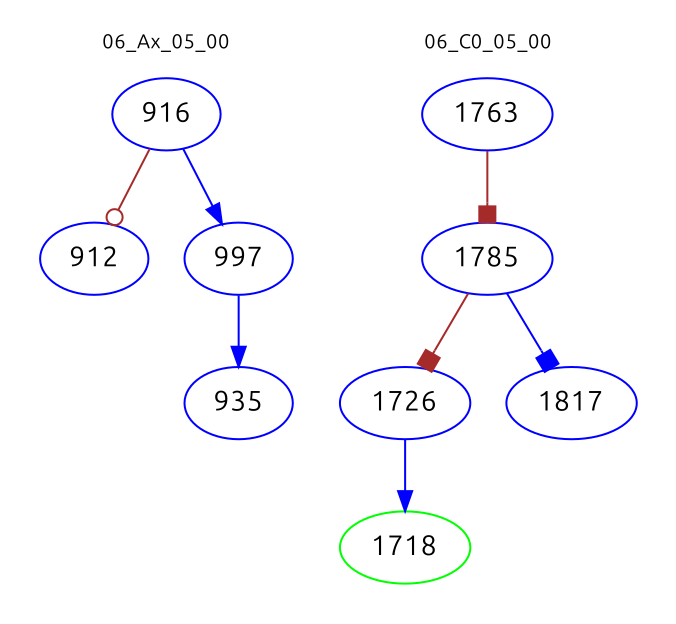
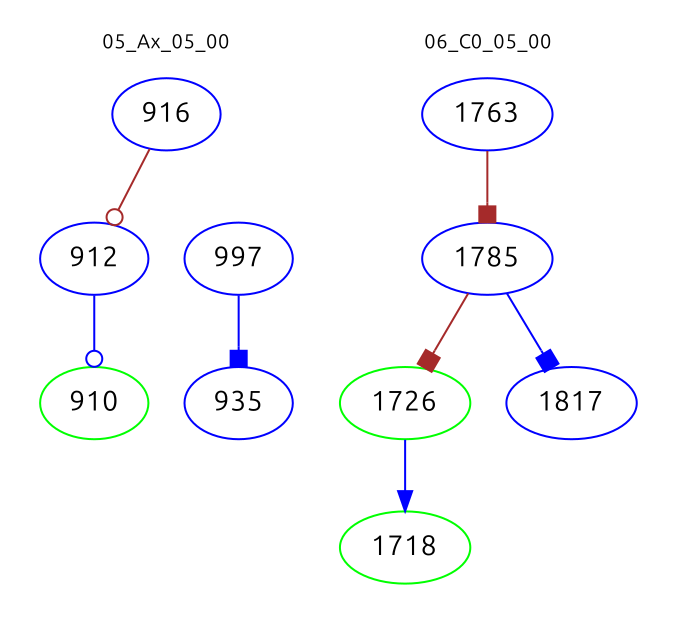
cluster "06_Ax_05_00": label "06_Ax_05_00" -> "05_Ax_05_00"
edge "916" -> "997": removed
edge "997" -> "935": arrowhead normal -> box
node "910": added
node "1726": color blue -> green
